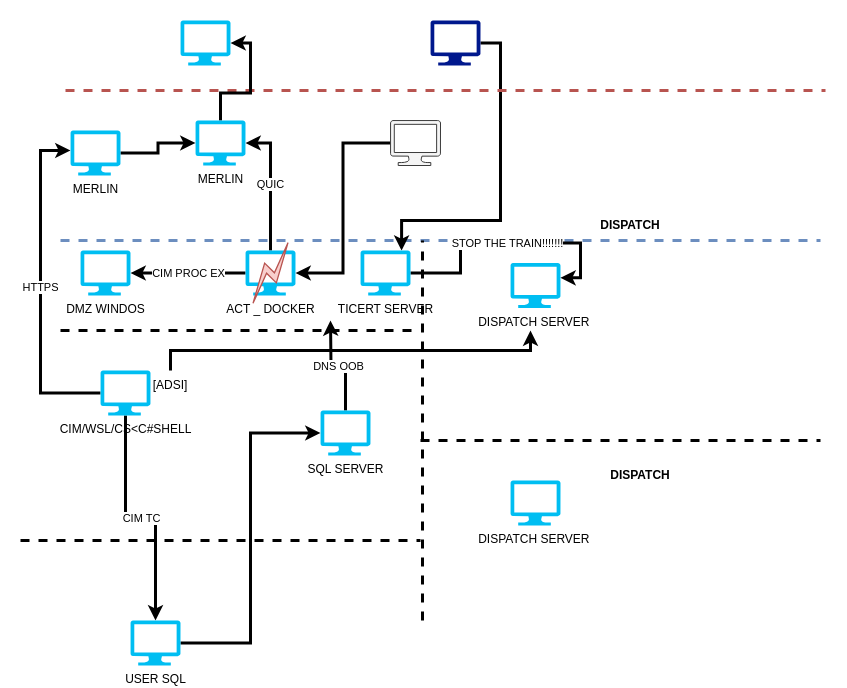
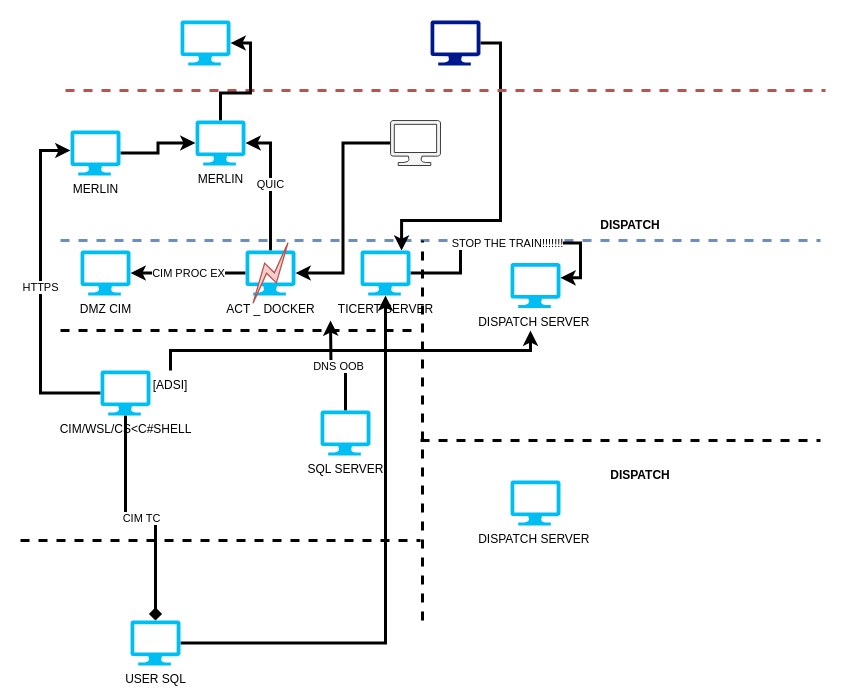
node "DMZ WINDOS": label "DMZ WINDOS" -> "DMZ CIM"
edge "USER SQL" -> "SQL SERVER": now "USER SQL" -> "TICERT SERVER"
edge "CIM/WSL/CS<C#SHELL" -> "USER SQL": arrowhead classic -> diamond
